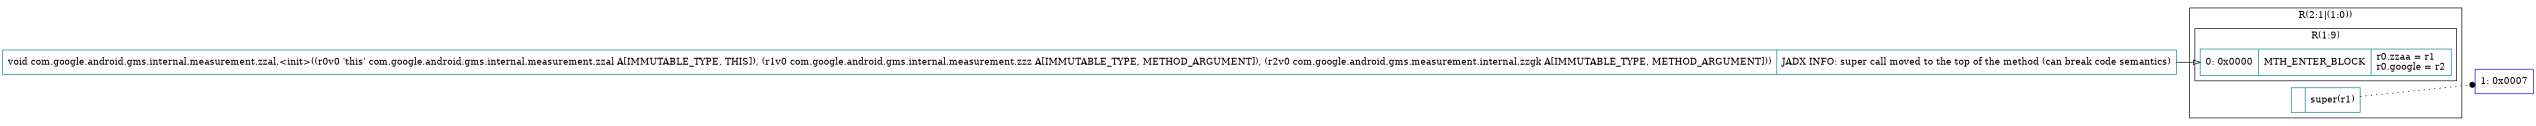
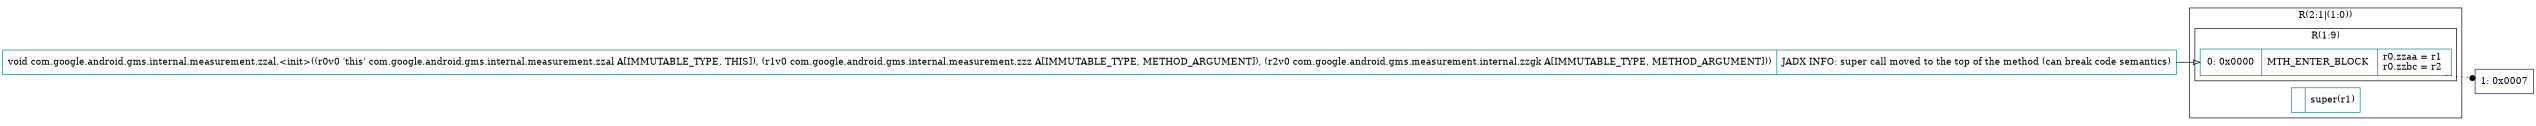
node "0: 0x0000": text "r0.google = r2" -> "r0.zzbc = r2"
edge "super(r1)" -> "1: 0x0007": now "0: 0x0000" -> "1: 0x0007"
